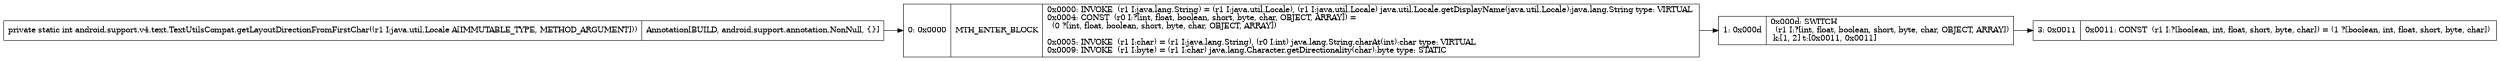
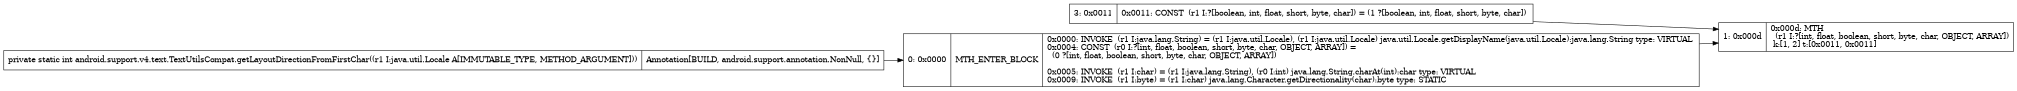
node "1: 0x000d": text "0x000d: SWITCH" -> "0x000d: MTH"
edge "1: 0x000d" -> "3: 0x0011": reversed
